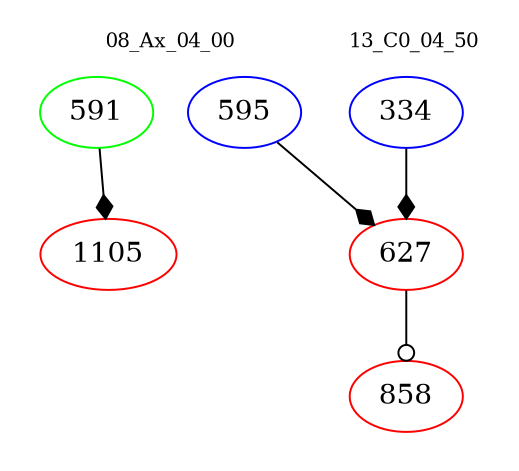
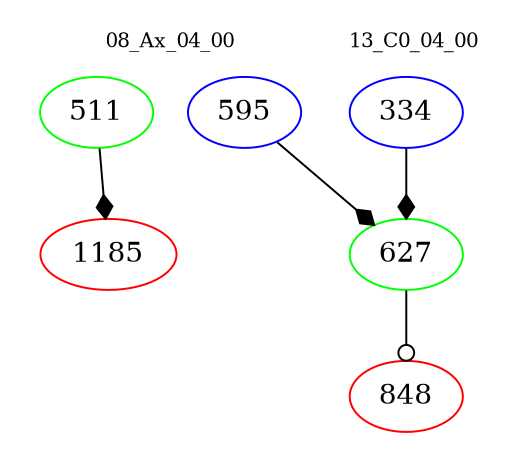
cluster "13_C0_04_50": label "13_C0_04_50" -> "13_C0_04_00"
node "591": label "591" -> "511"
node "1105": label "1105" -> "1185"
node "627": color red -> green
node "858": label "858" -> "848"
